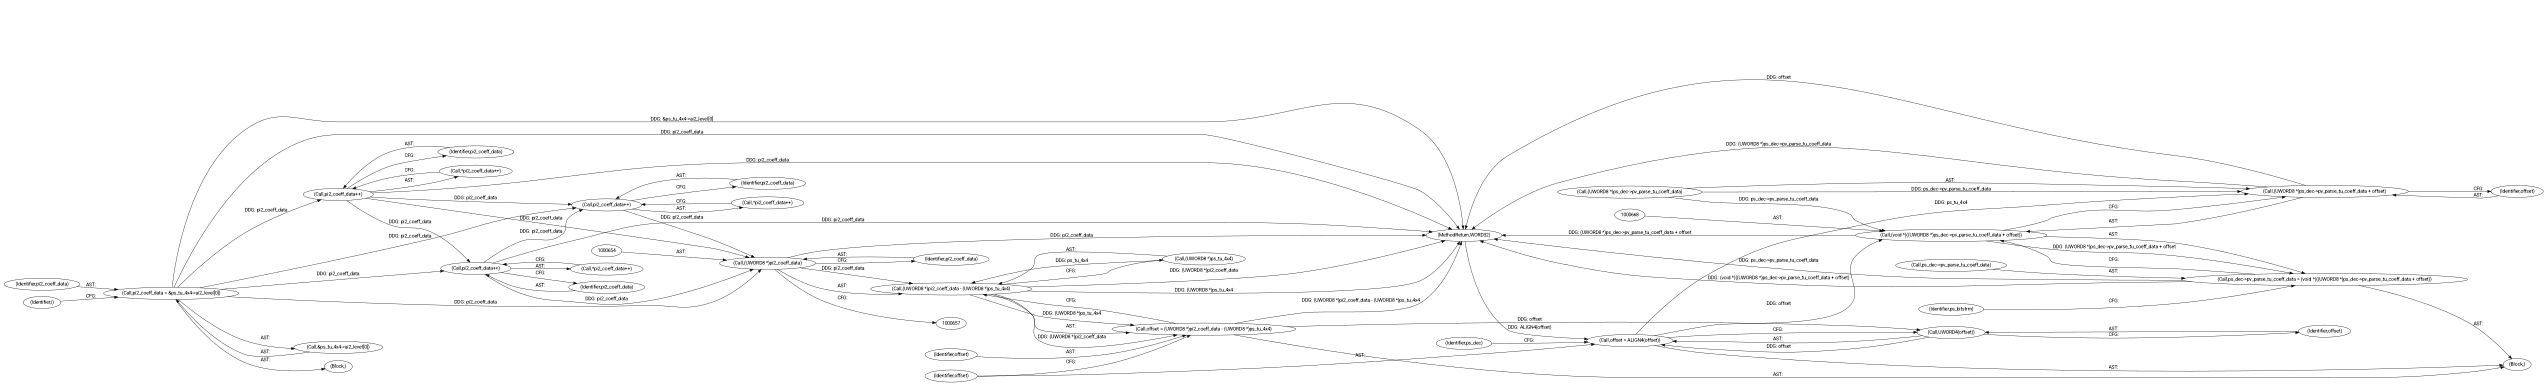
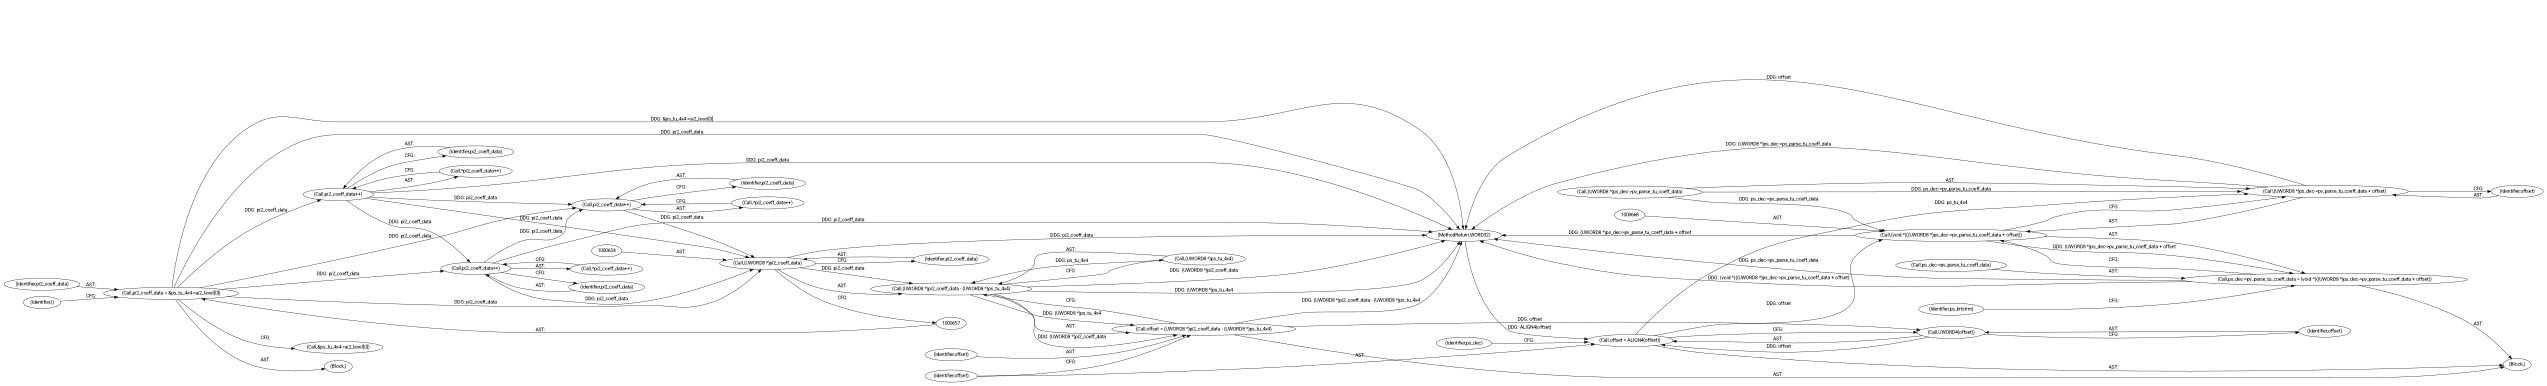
edge "(Call,pi2_coeff_data = &ps_tu_4x4->ai2_level[0])" -> "(Call,&ps_tu_4x4->ai2_level[0])": label "AST: " -> "CFG: "
edge "(Call,&ps_tu_4x4->ai2_level[0])" -> "(Call,pi2_coeff_data = &ps_tu_4x4->ai2_level[0])": now "1000657" -> "(Call,pi2_coeff_data = &ps_tu_4x4->ai2_level[0])"
